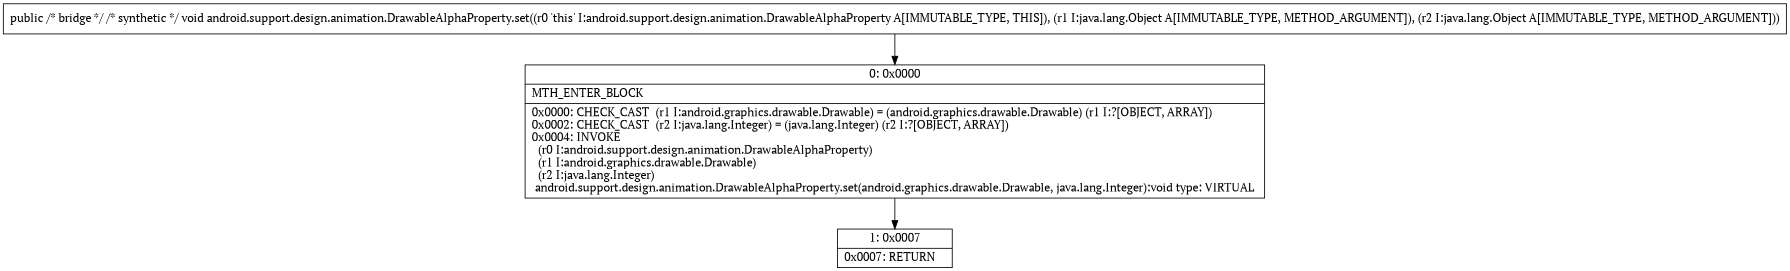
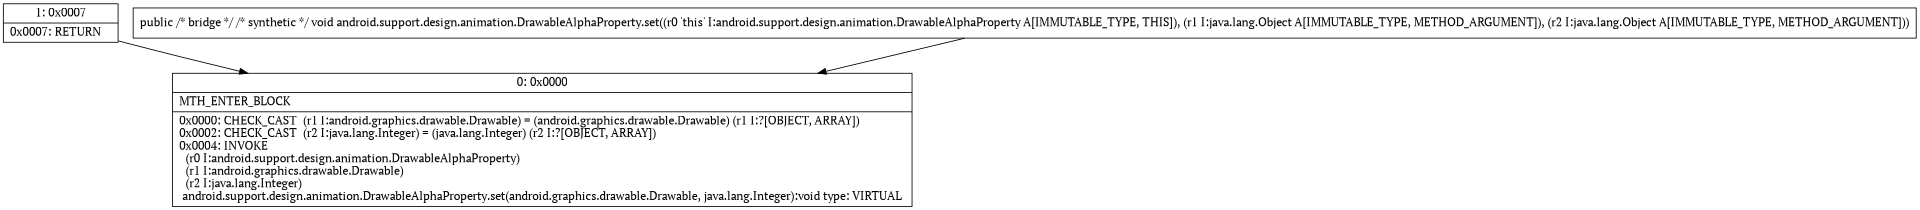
edge "0: 0x0000" -> "1: 0x0007": reversed
